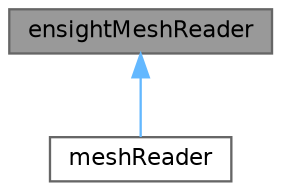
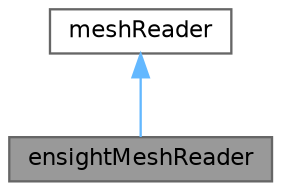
edge "meshReader" -> "ensightMeshReader": reversed
